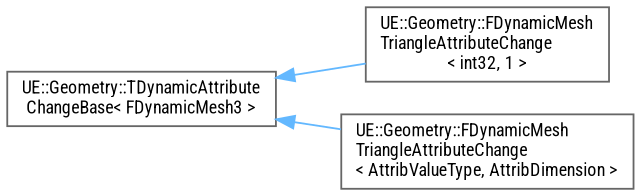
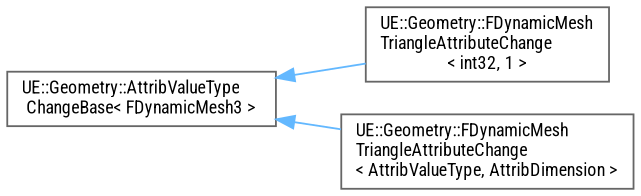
node "UE::Geometry::TDynamicAttribute ChangeBase< FDynamicMesh3 >": label "UE::Geometry::TDynamicAttribute ChangeBase< FDynamicMesh3 >" -> "UE::Geometry::AttribValueType ChangeBase< FDynamicMesh3 >"
